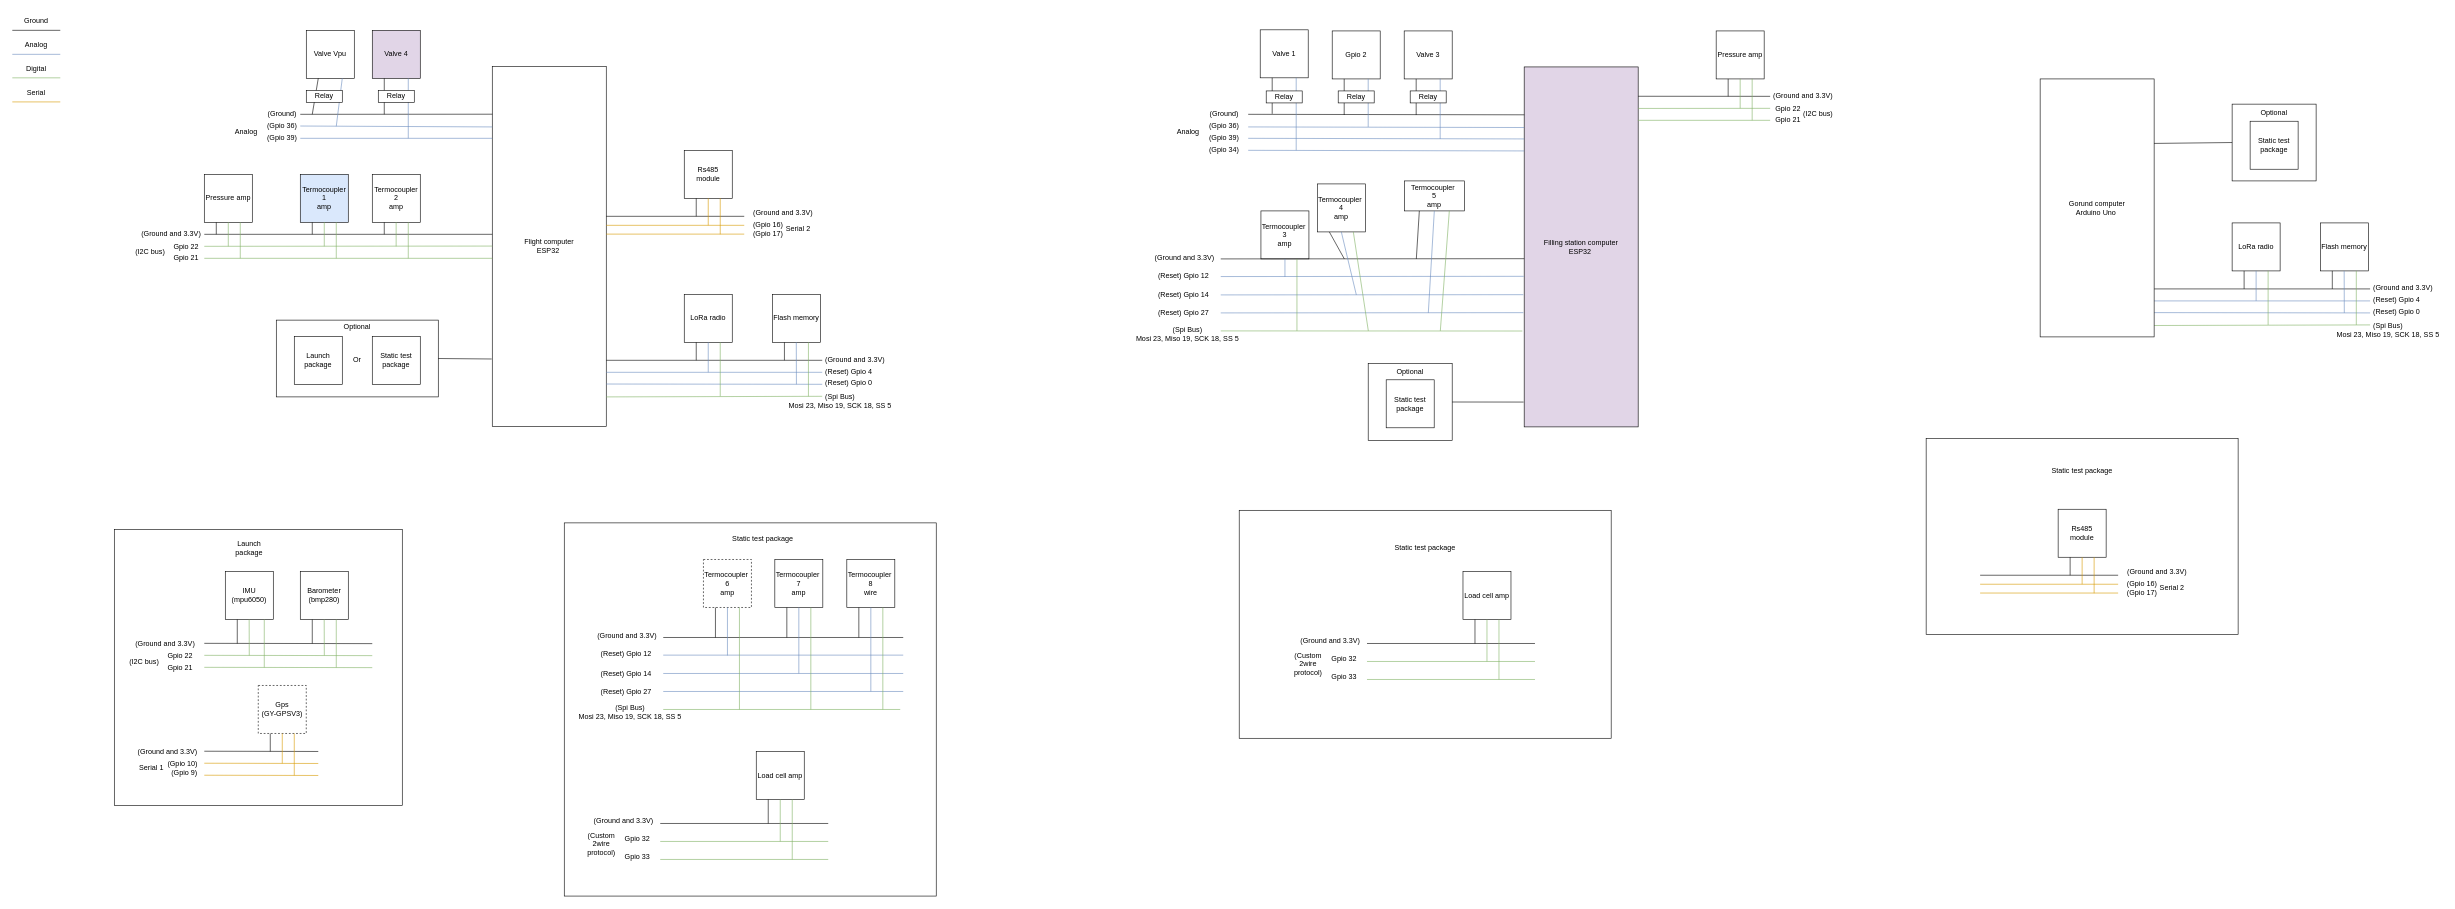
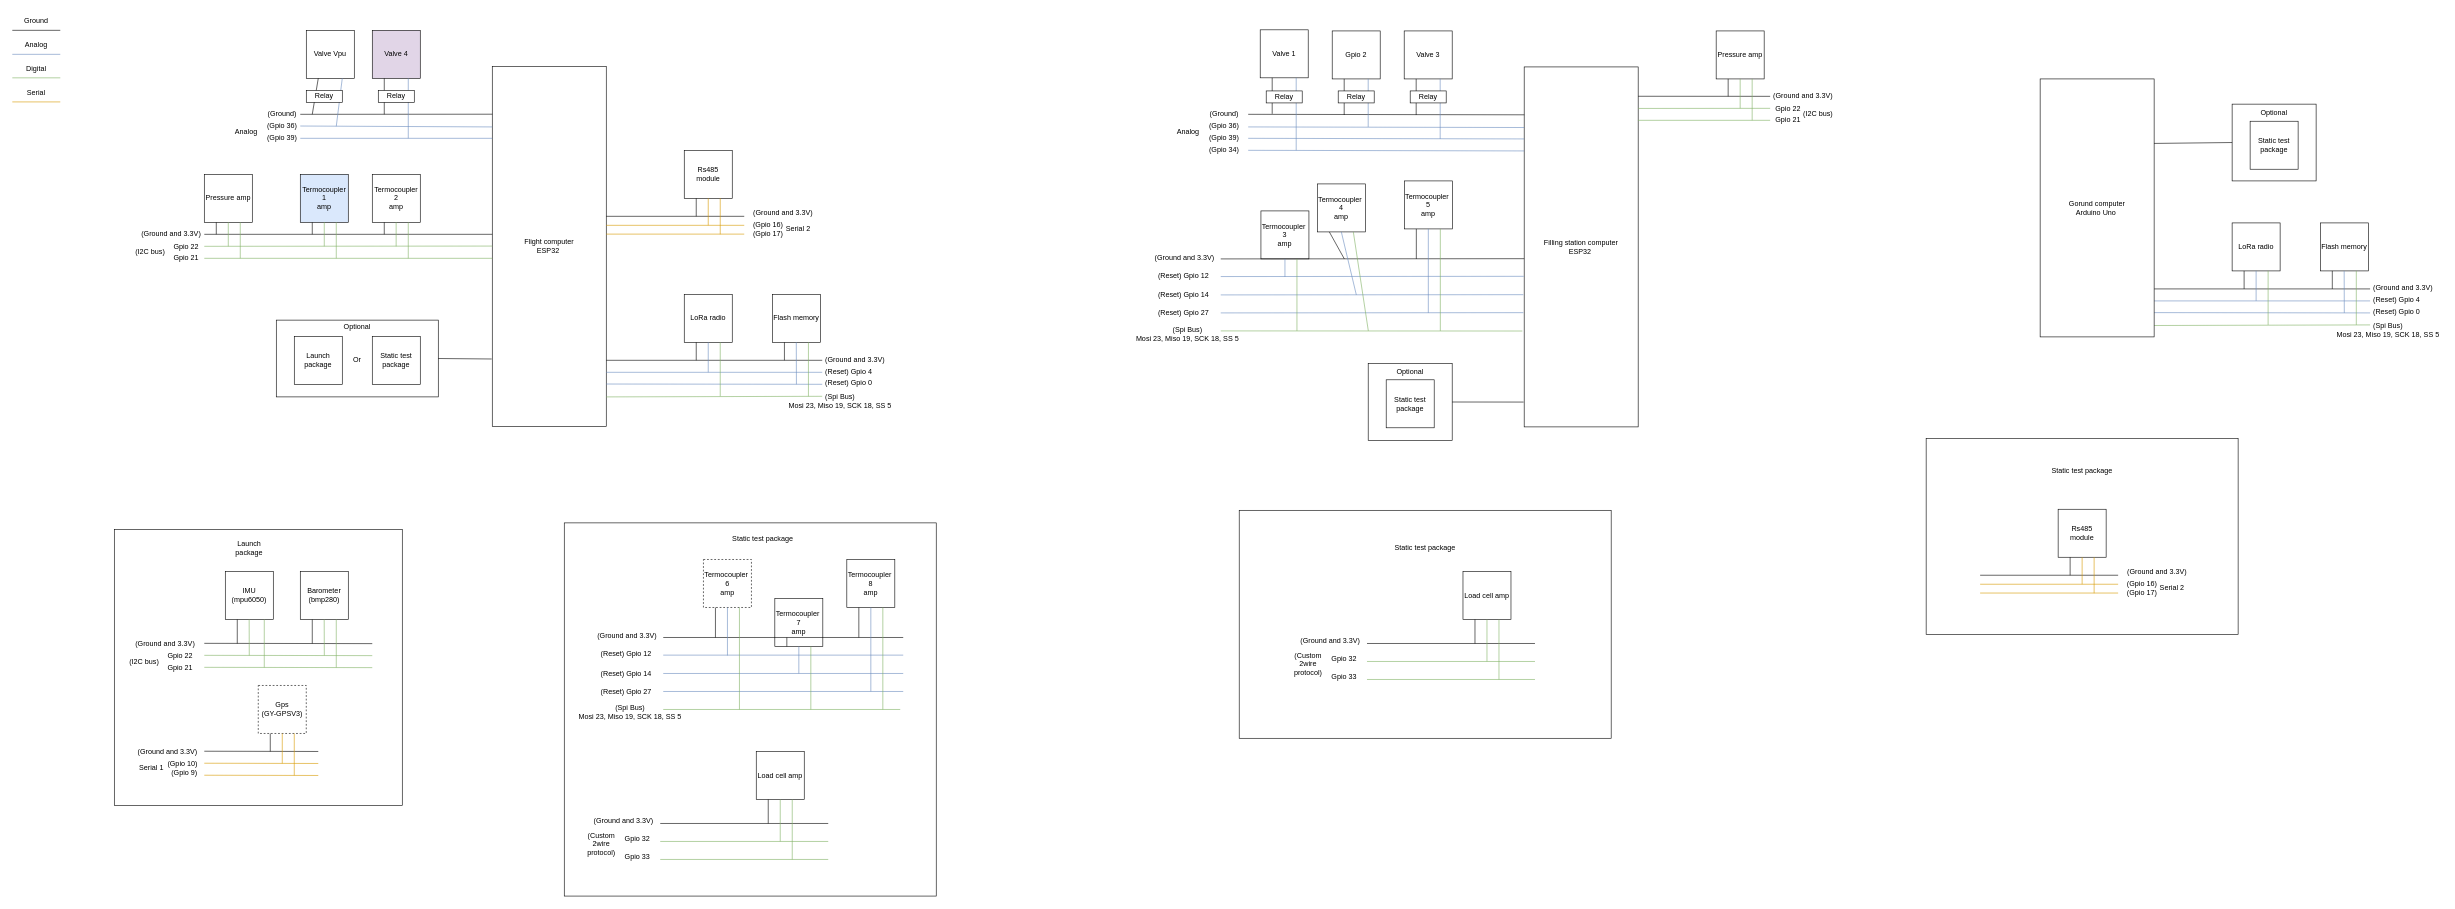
node "Termocoupler 5 amp": size 60x30 -> 48x48
node "Filling station computer ESP32": fillcolor #e1d5e7 -> #ffffff
node "Termocoupler 7 amp": moved (799, 584) -> (799, 623)
node "Termocoupler 8 wire": label "Termocoupler 8 wire" -> "Termocoupler 8 amp"
